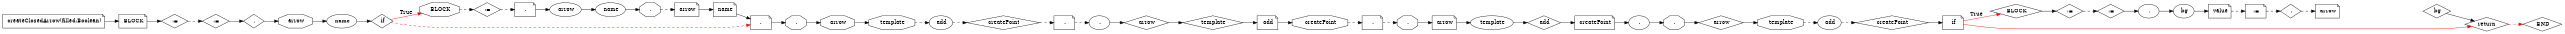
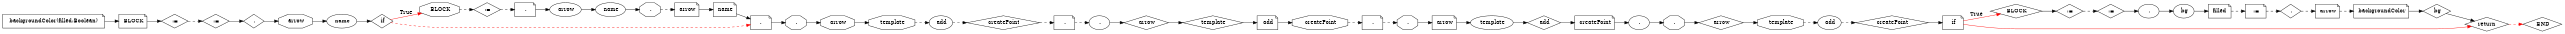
node "value": label "value" -> "filled"
node "backgroundColor": added
node "createClosedArrow(filled:Boolean)": label "createClosedArrow(filled:Boolean)" -> "backgroundColor(filled:Boolean)"
